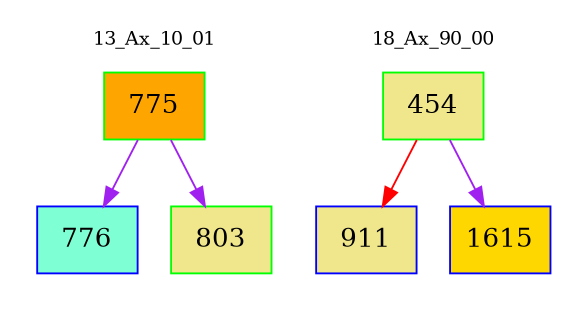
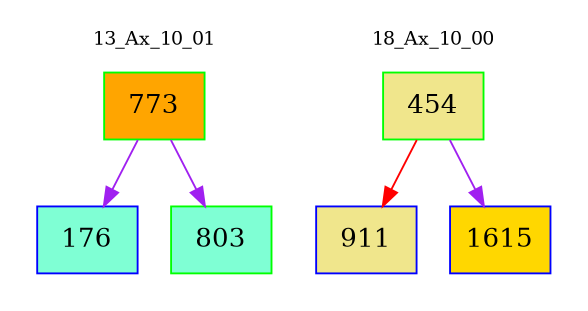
cluster "18_Ax_90_00": label "18_Ax_90_00" -> "18_Ax_10_00"
node "775": label "775" -> "773"
node "776": label "776" -> "176"
node "803": fillcolor khaki -> aquamarine
